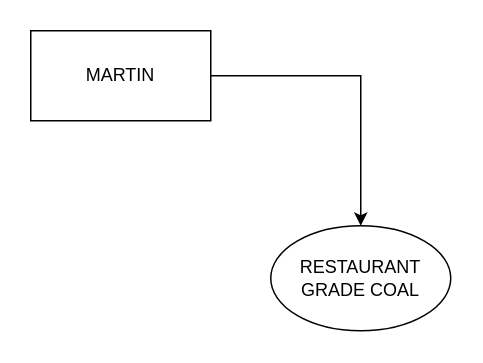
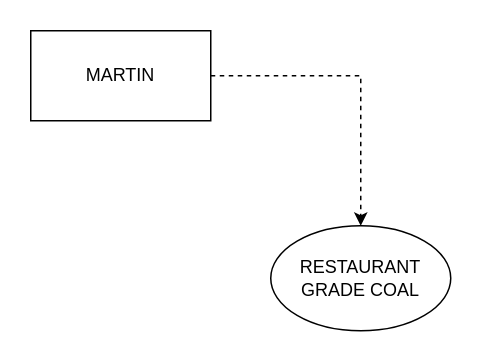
edge "MARTIN" -> "RESTAURANT GRADE COAL": style solid -> dashed
